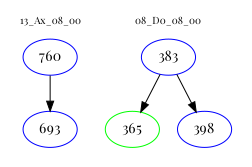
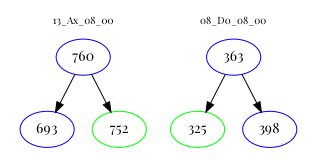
node "383": label "383" -> "363"
node "752": added
node "365": label "365" -> "325"
